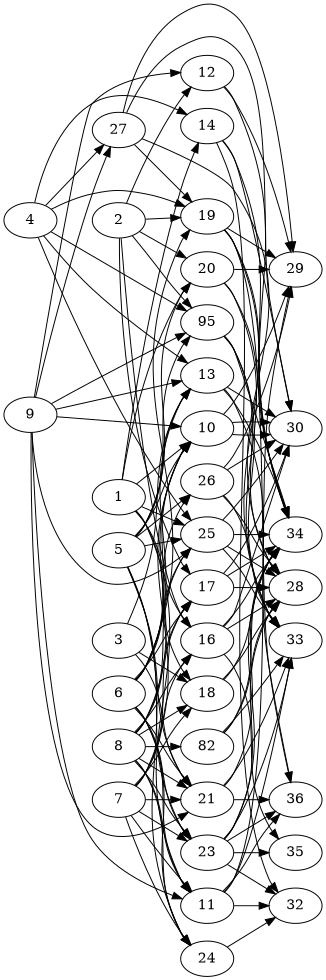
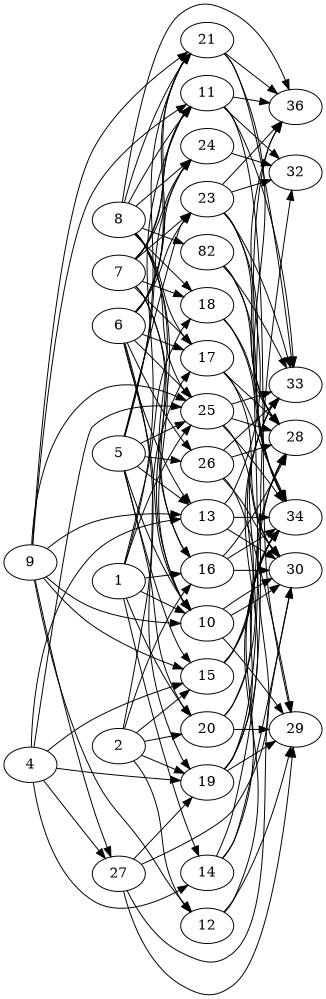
node "95": label "95" -> "15"
node "3": removed
edge "8" -> "23": now "8" -> "36"
node "35": removed
